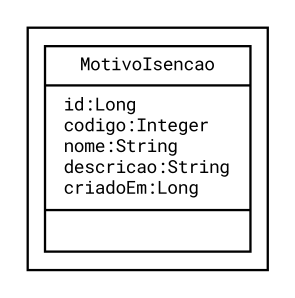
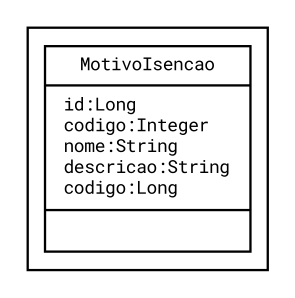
node "MotivoIsencao": text "criadoEm:Long" -> "codigo:Long"
